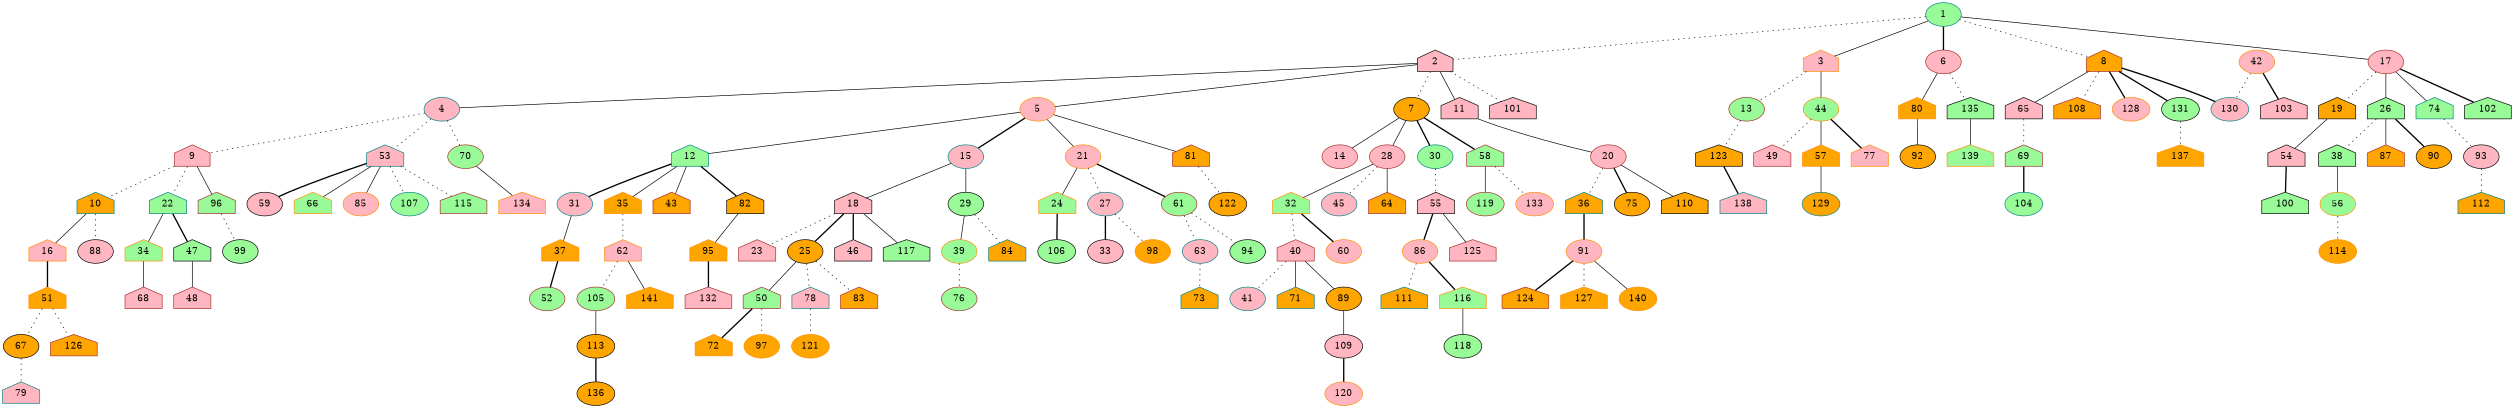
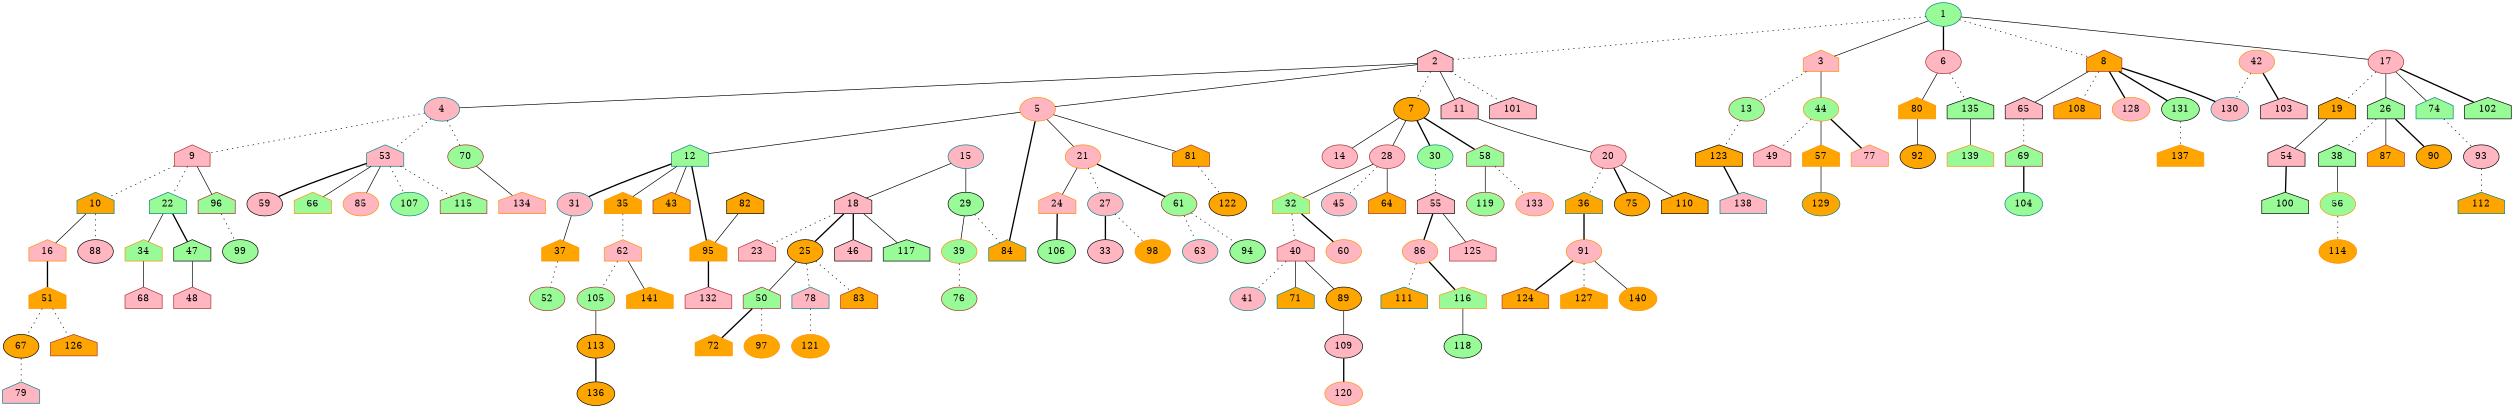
edge "5" -- "15": now "5" -- "84"
edge "12" -- "82": now "12" -- "95"
node "24": fillcolor palegreen -> lightpink
edge "37" -- "52": style bold -> dotted
node "73": removed
